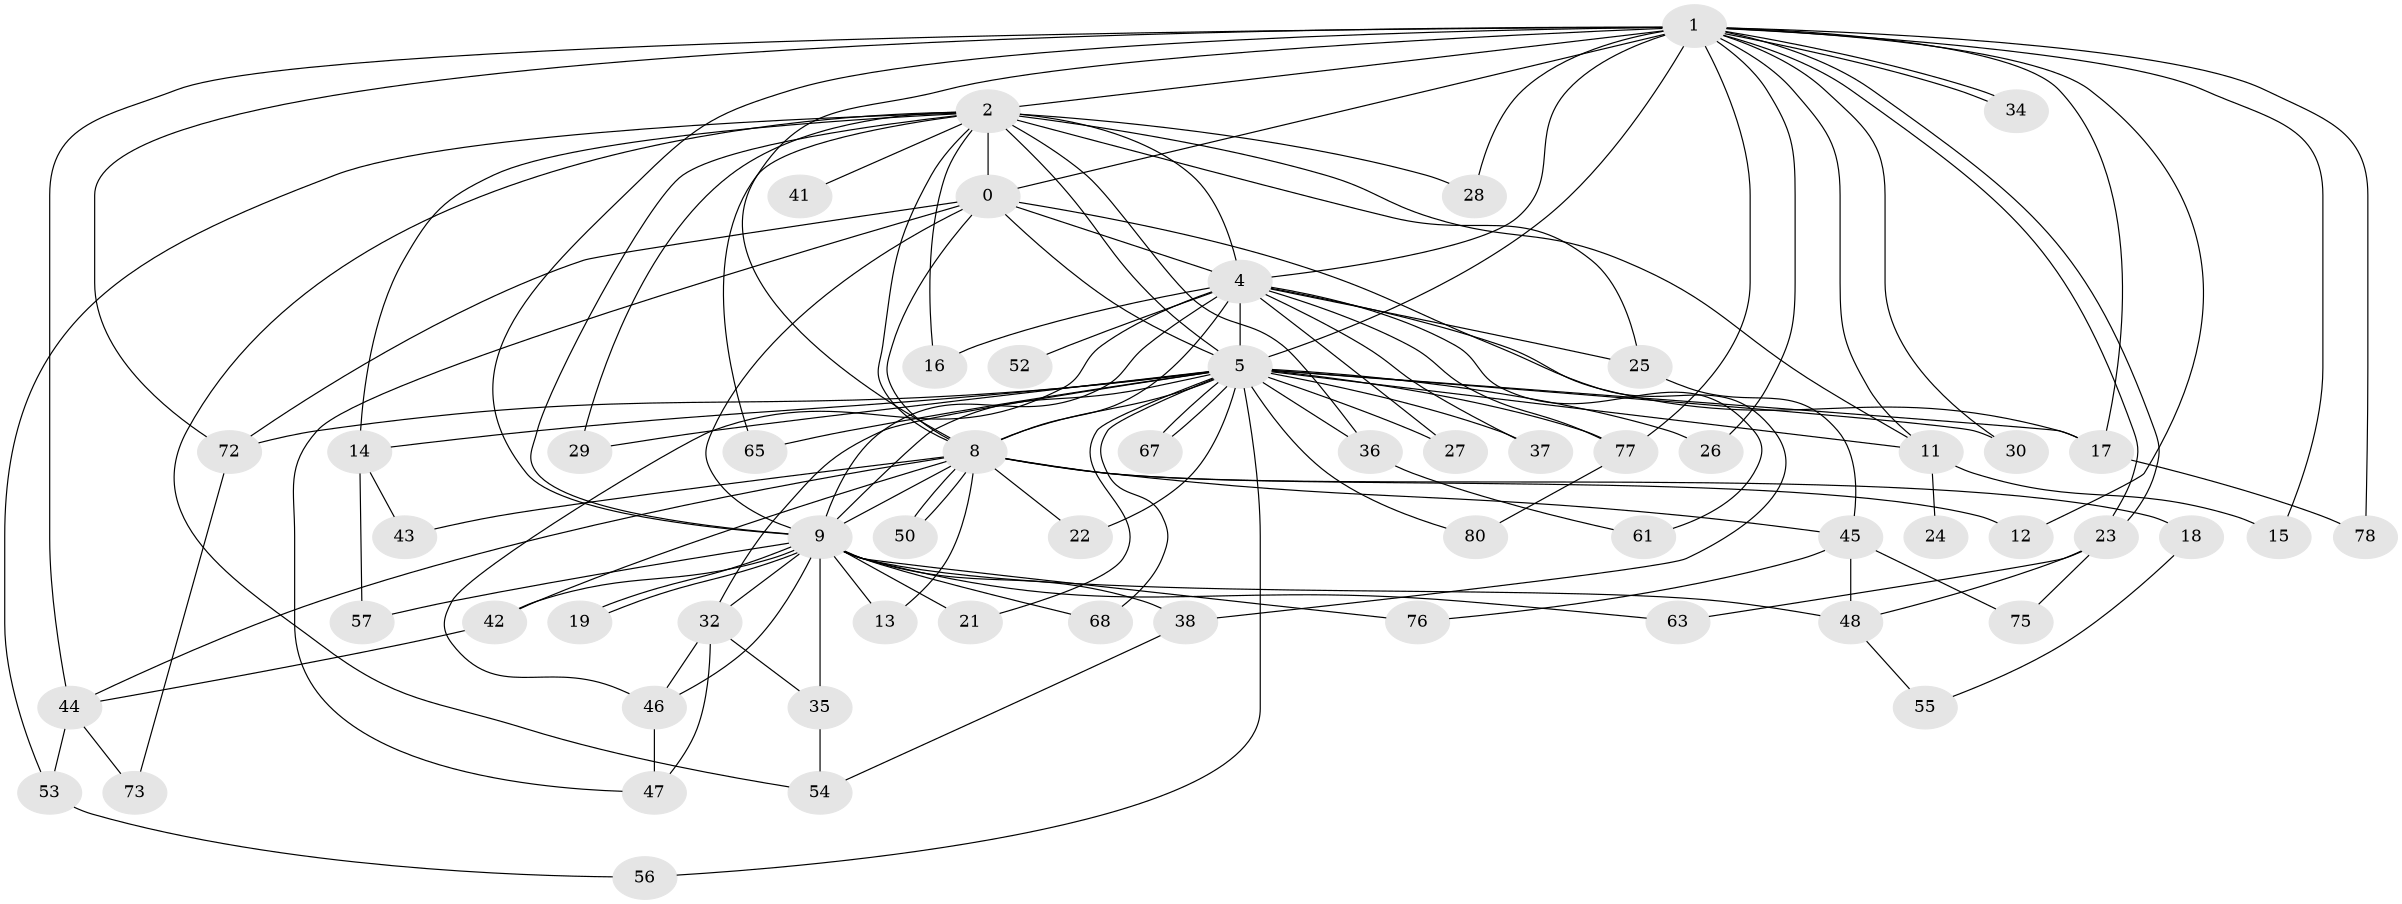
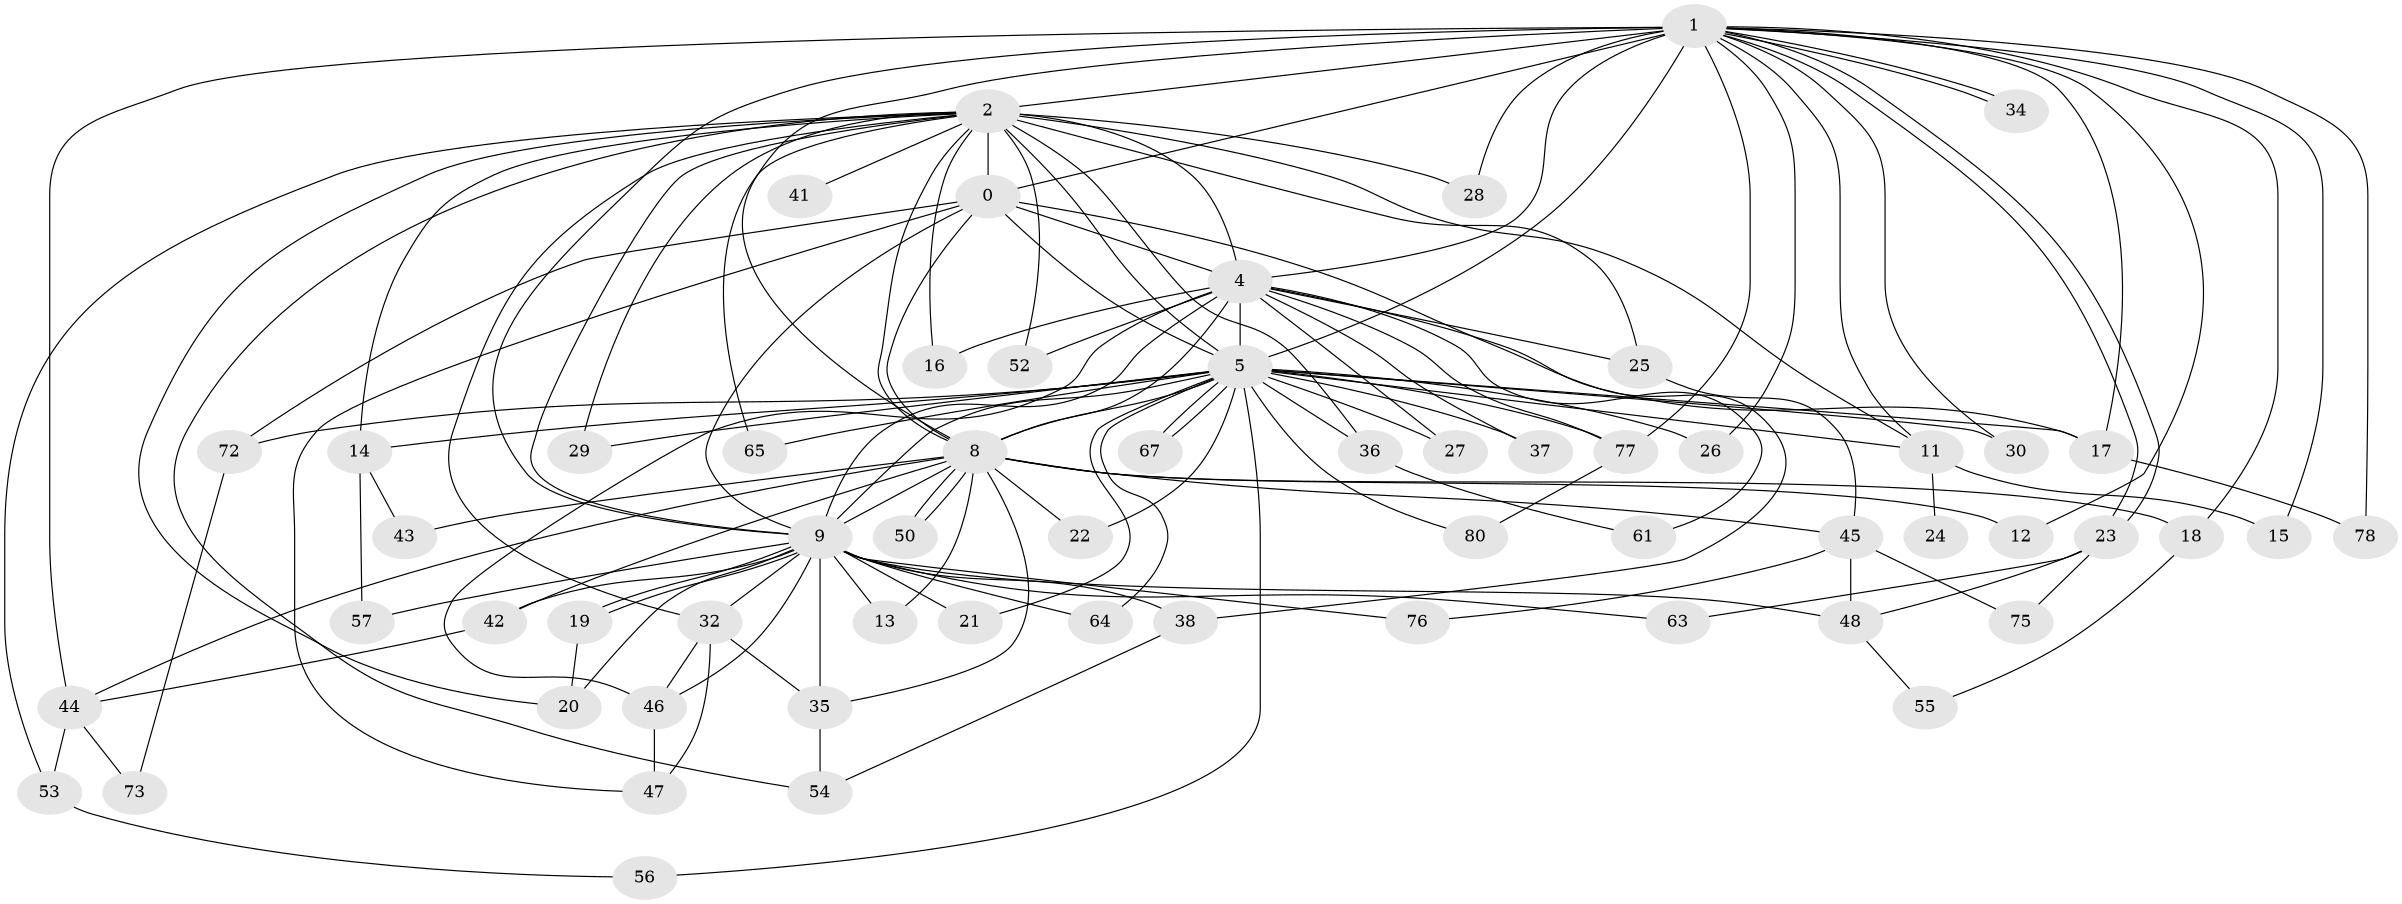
edge "1" -- "72": now "1" -- "18"
edge "2" -- "52": added
edge "5" -- "32": now "2" -- "32"
node "68": label "68" -> "64"
edge "8" -- "35": added
node "20": added
